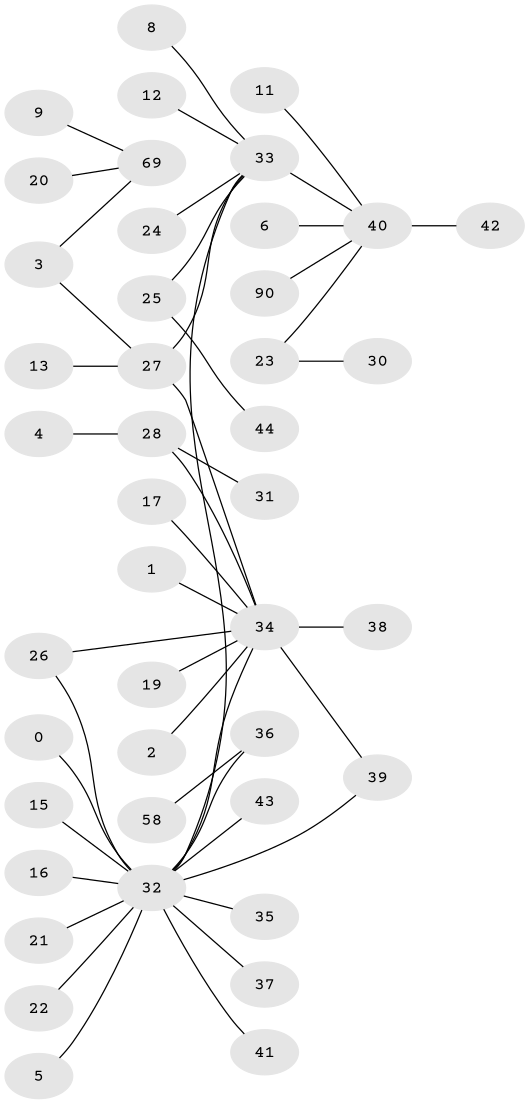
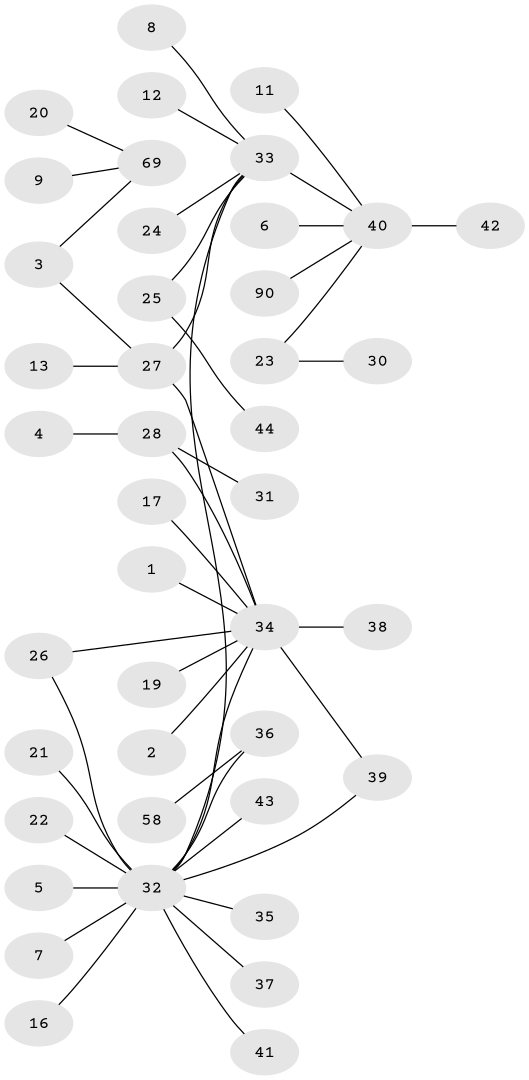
node "0": label "0" -> "7"
node "15": removed
